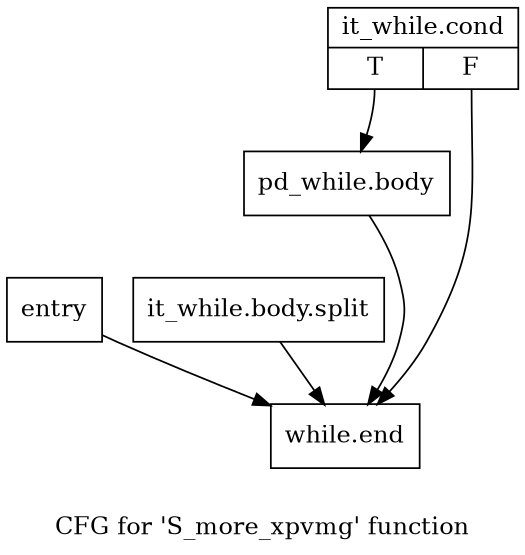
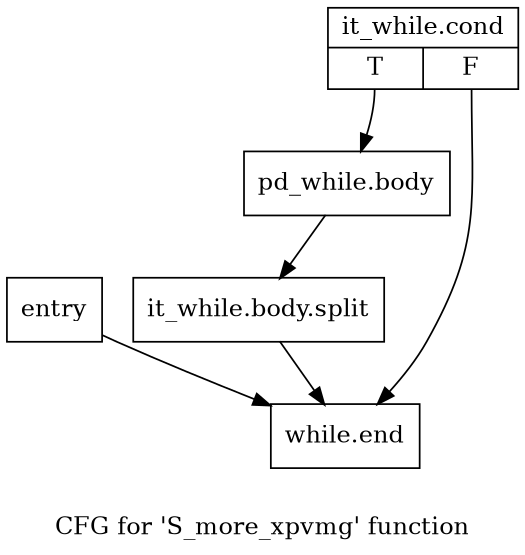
edge "pd_while.body" -> "while.end": now "pd_while.body" -> "it_while.body.split"
